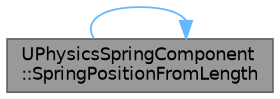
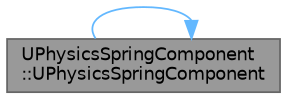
node "UPhysicsSpringComponent ::SpringPositionFromLength": label "UPhysicsSpringComponent ::SpringPositionFromLength" -> "UPhysicsSpringComponent ::UPhysicsSpringComponent"
